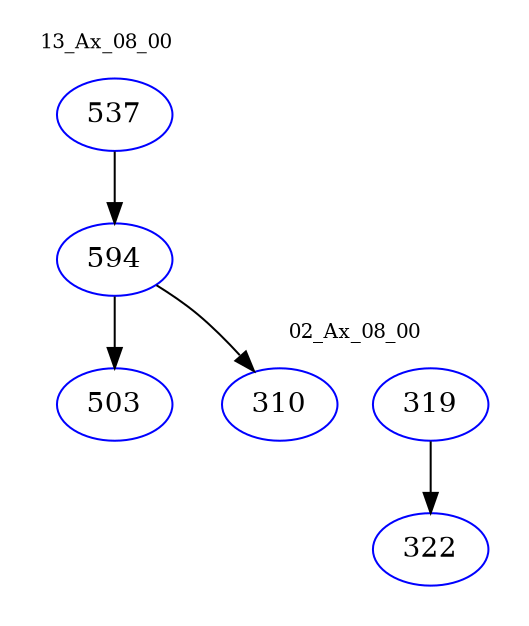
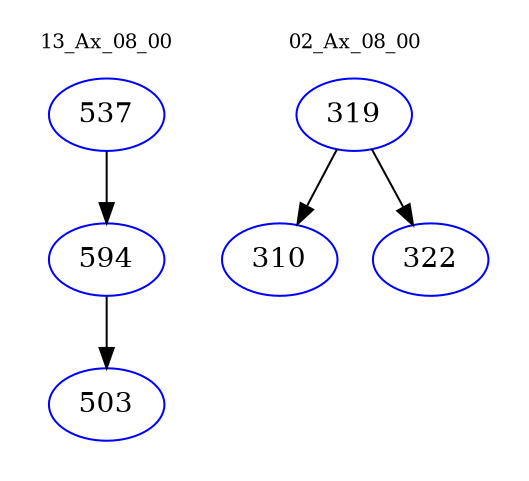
edge "594" -> "310": now "319" -> "310"
